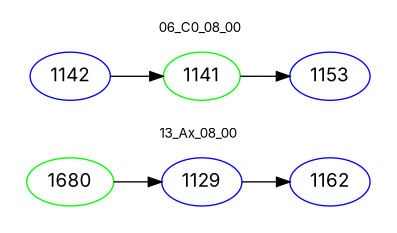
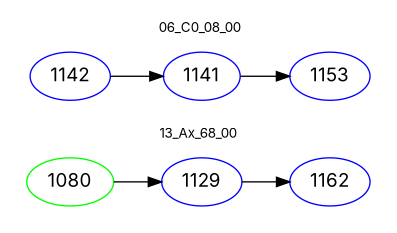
node "1141": color green -> blue
cluster "13_Ax_08_00": label "13_Ax_08_00" -> "13_Ax_68_00"
node "1680": label "1680" -> "1080"
